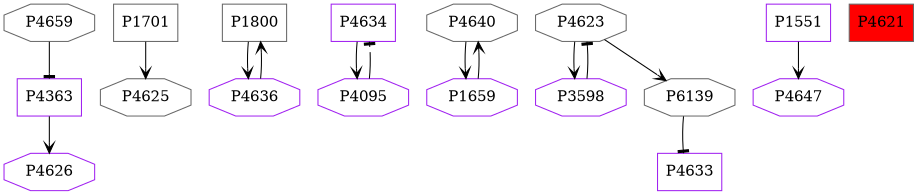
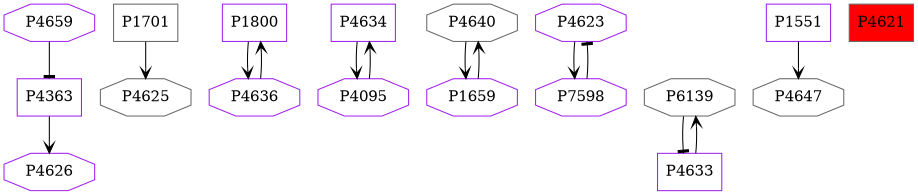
node "P4659": color gray40 -> purple
node "P1800": color gray40 -> purple
node "P4623": color gray40 -> purple
edge "P4623" -> "P6139": now "P4633" -> "P6139"
edge "P4095" -> "P4634": arrowhead tee -> vee
node "P3598": label "P3598" -> "P7598"
node "P4647": color purple -> gray40
